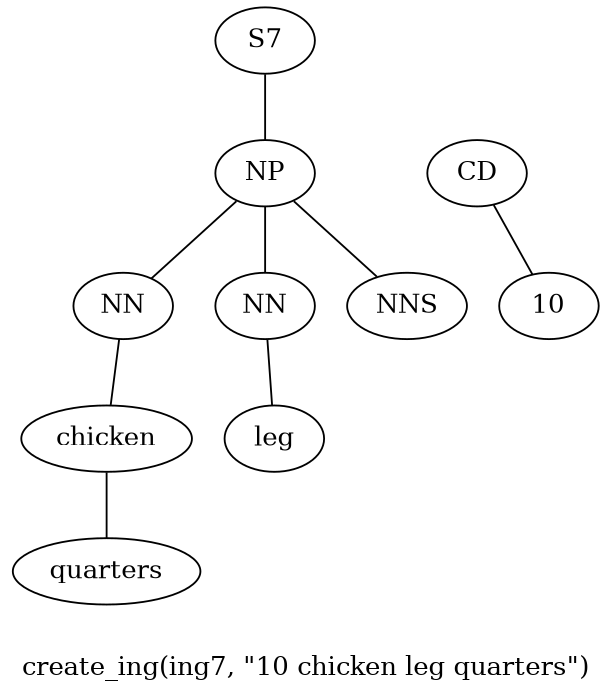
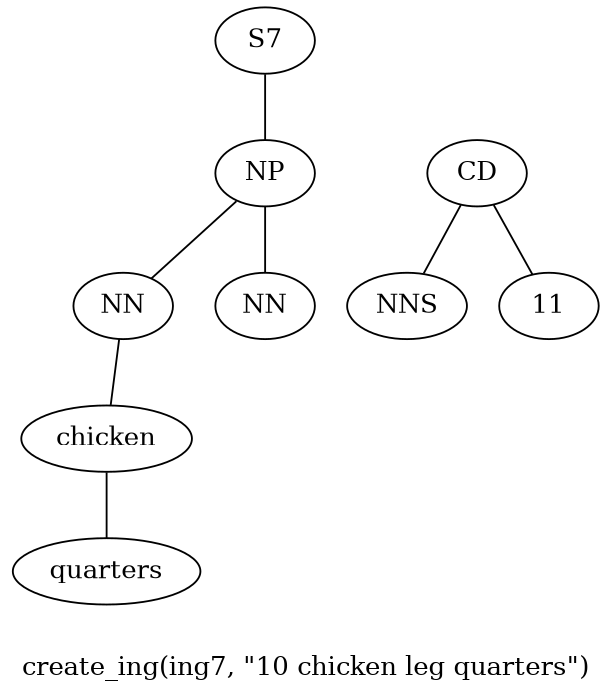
edge "NP" -- "NNS": now "CD" -- "NNS"
node "10": label "10" -> "11"
node "leg": removed
